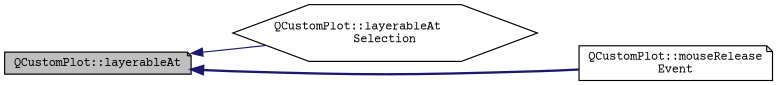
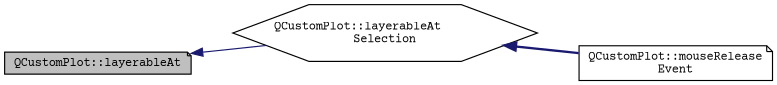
edge "QCustomPlot::mouseRelease Event" -> "QCustomPlot::layerableAt": now "QCustomPlot::mouseRelease Event" -> "QCustomPlot::layerableAt Selection"
